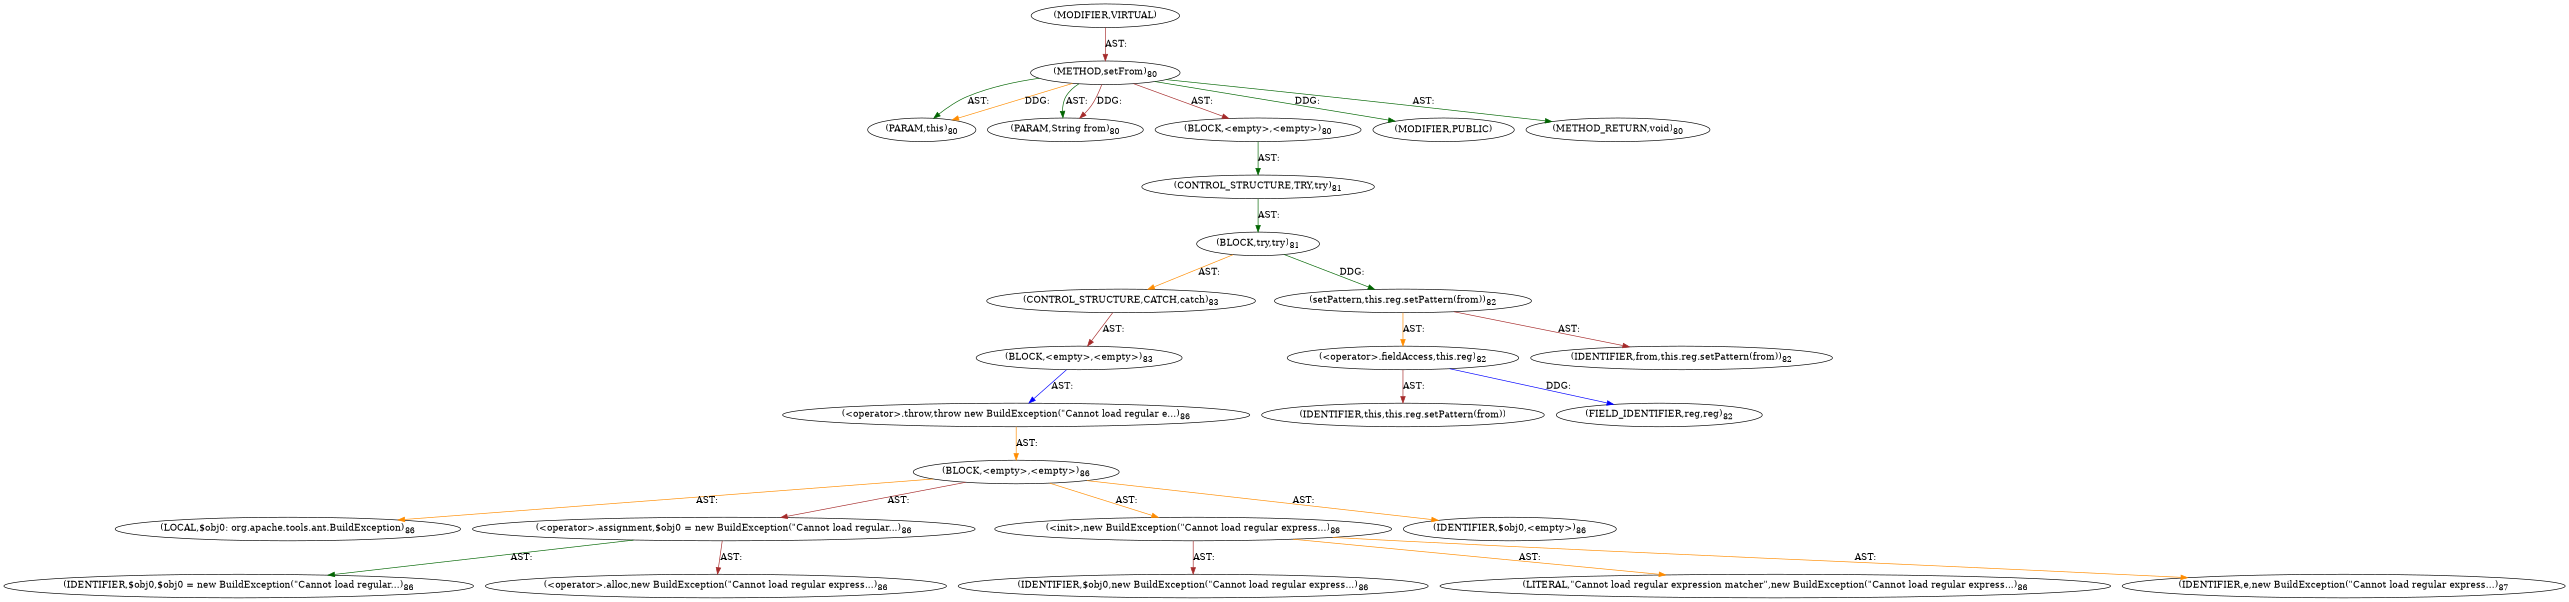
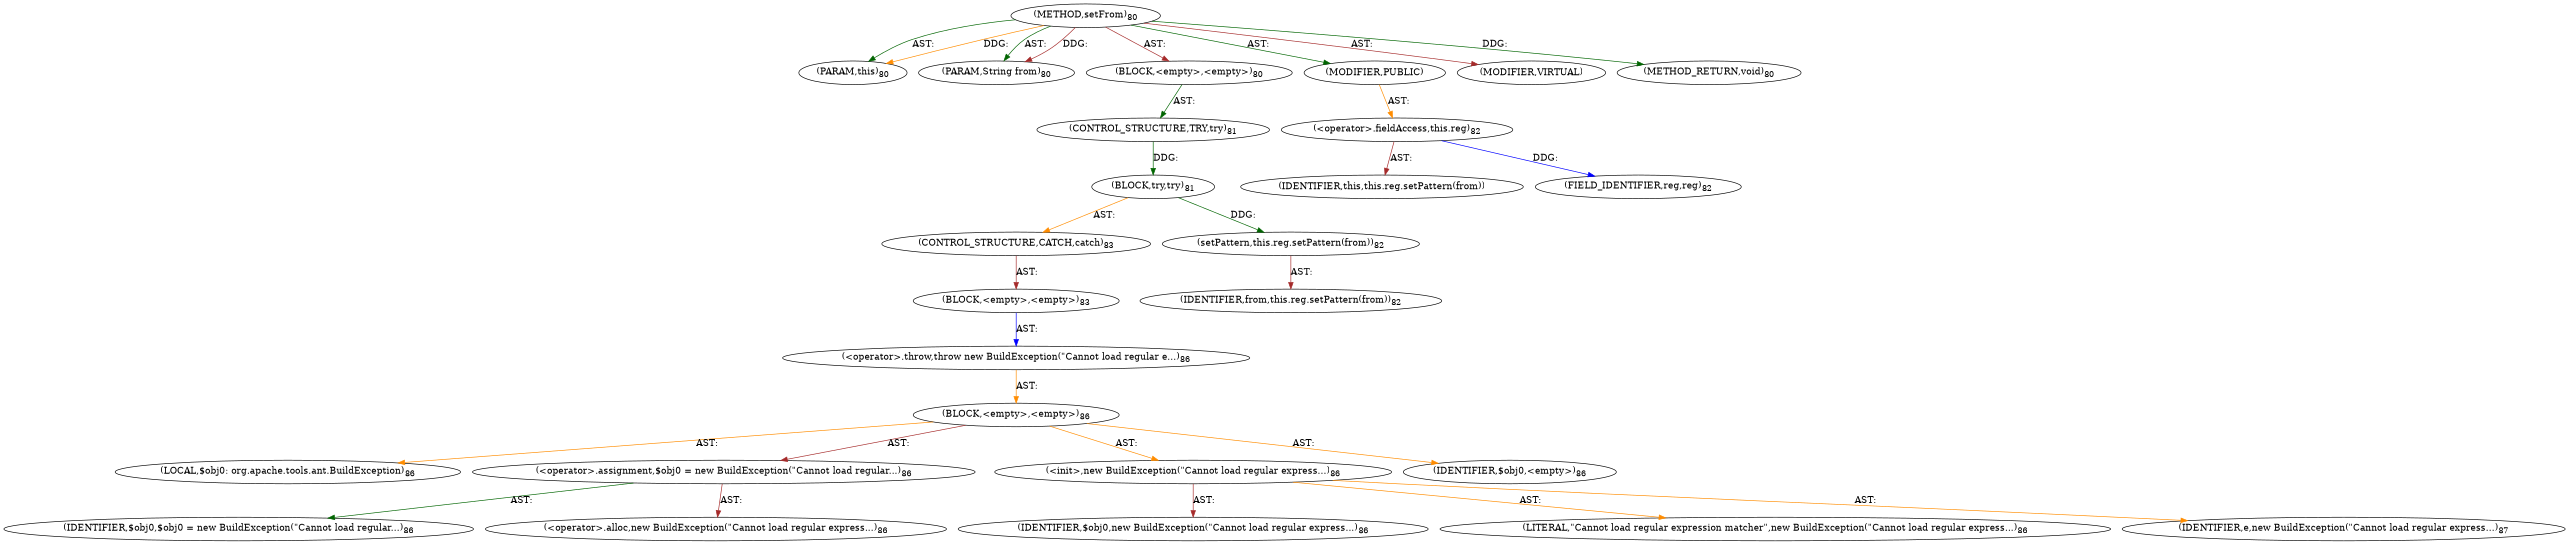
edge "(MODIFIER,VIRTUAL)" -> "(METHOD,setFrom)": reversed
edge "(METHOD,setFrom)" -> "(MODIFIER,PUBLIC)": label "DDG: " -> "AST: "
edge "(METHOD,setFrom)" -> "(METHOD_RETURN,void)": label "AST: " -> "DDG: "
edge "(CONTROL_STRUCTURE,TRY,try)" -> "(BLOCK,try,try)": label "AST: " -> "DDG: "
edge "(setPattern,this.reg.setPattern(from))" -> "(<operator>.fieldAccess,this.reg)": now "(MODIFIER,PUBLIC)" -> "(<operator>.fieldAccess,this.reg)"
